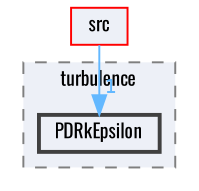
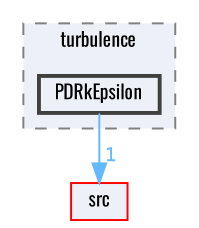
edge "src" -> "PDRkEpsilon": reversed
